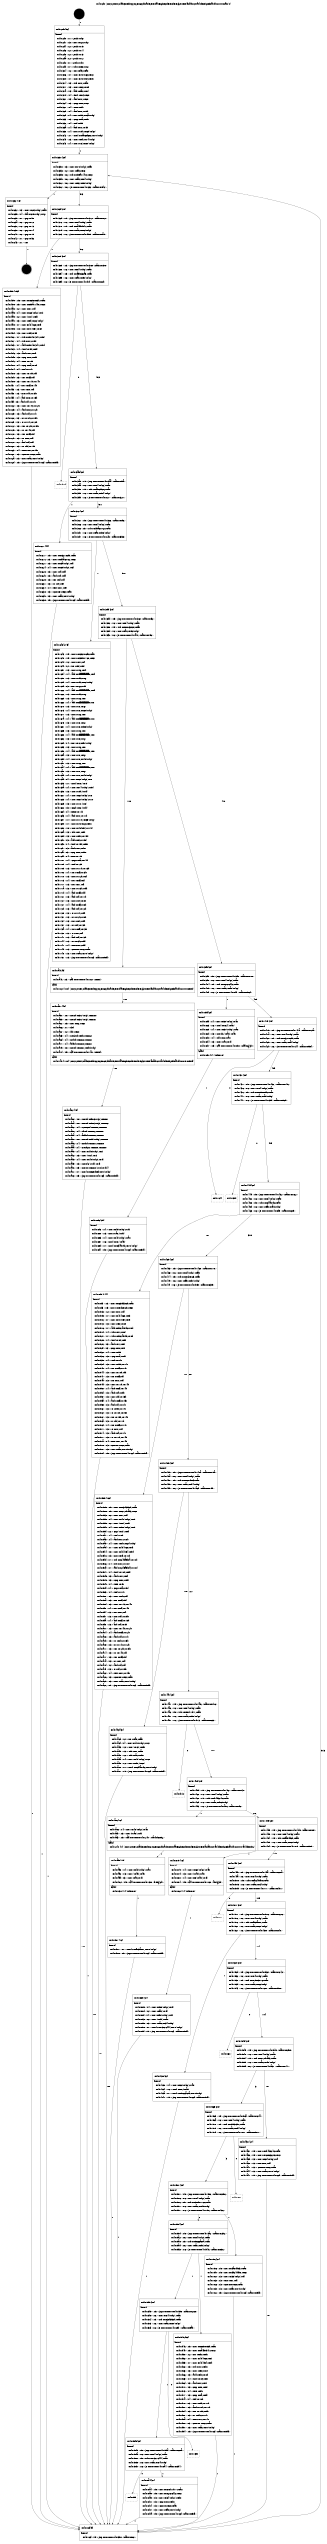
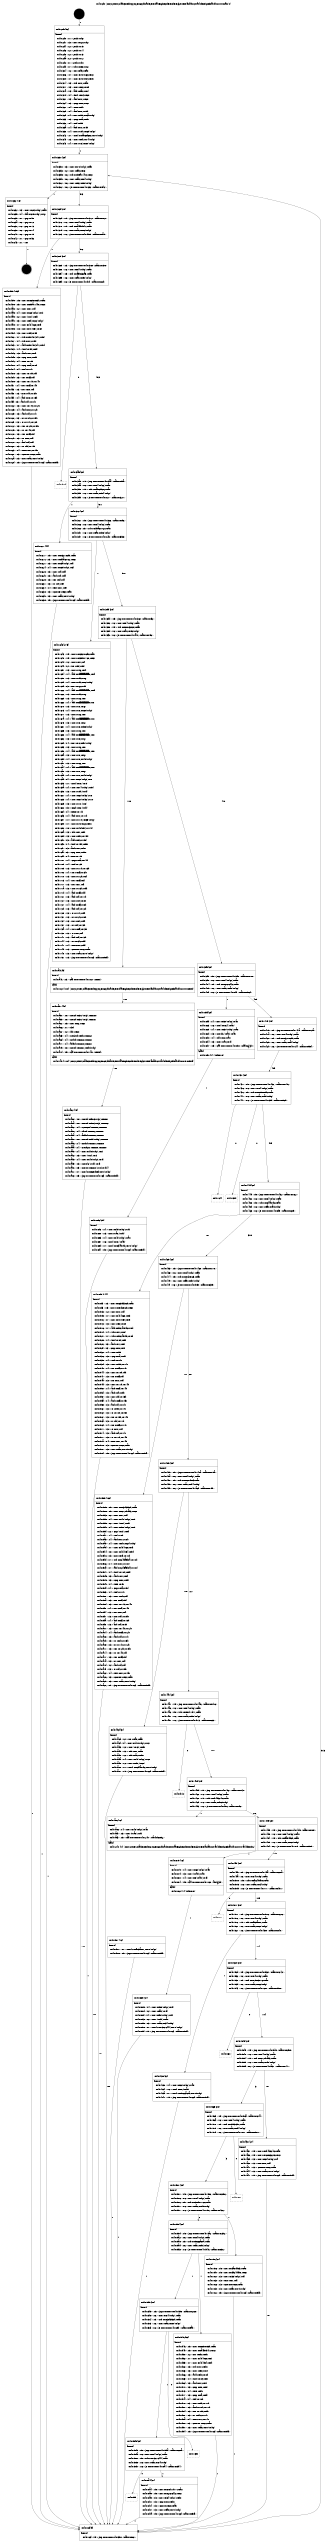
edge "0x401415 [28]" -> "0x401c44": now "0x401431 [28]" -> "0x401c44"
node "0x401af8 [15]": removed
